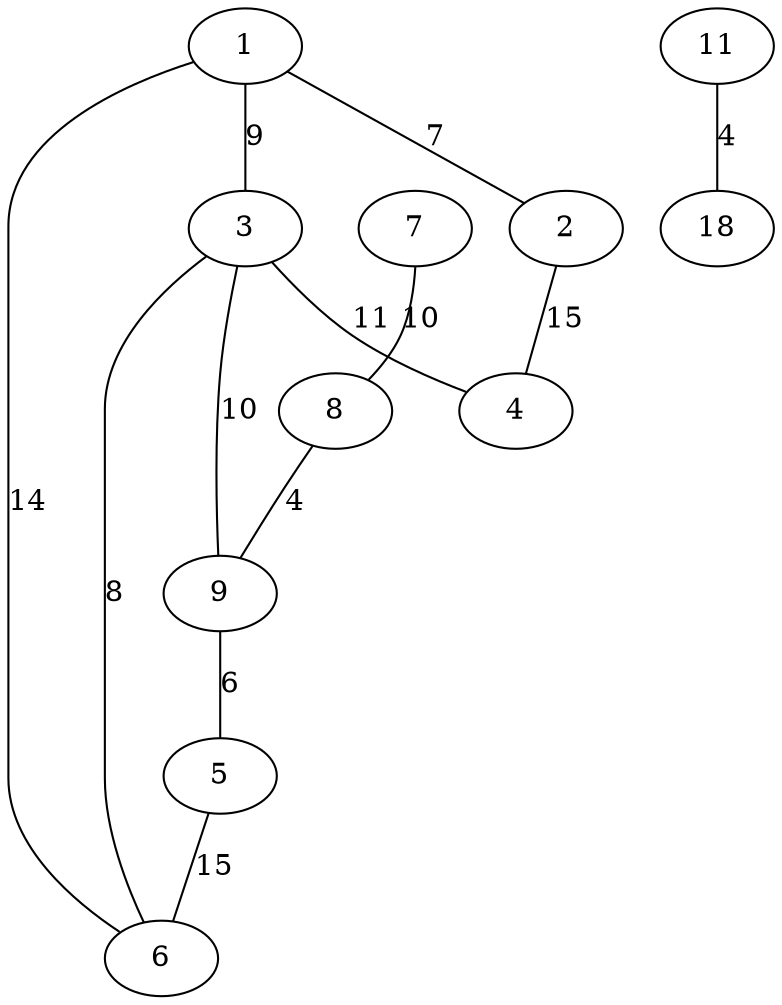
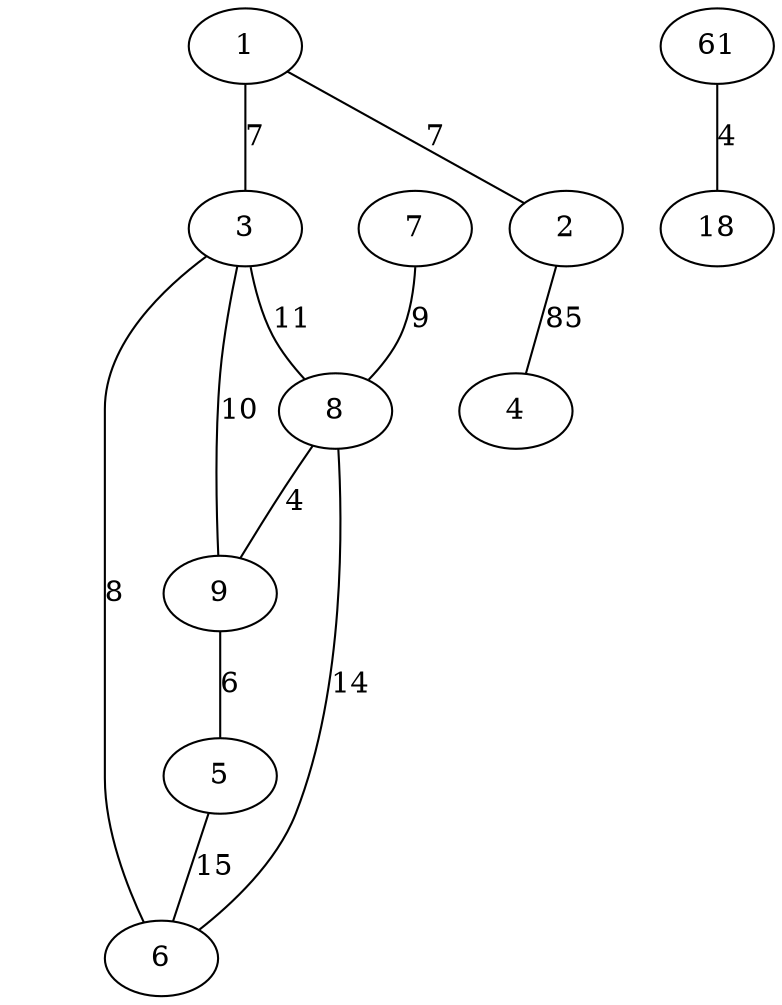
node "11": label "11" -> "61"
edge "1" -- "3": label "9" -> "7"
edge "7" -- "8": label "10" -> "9"
edge "2" -- "4": label "15" -> "85"
edge "3" -- "4": now "3" -- "8"
edge "1" -- "6": now "8" -- "6"
